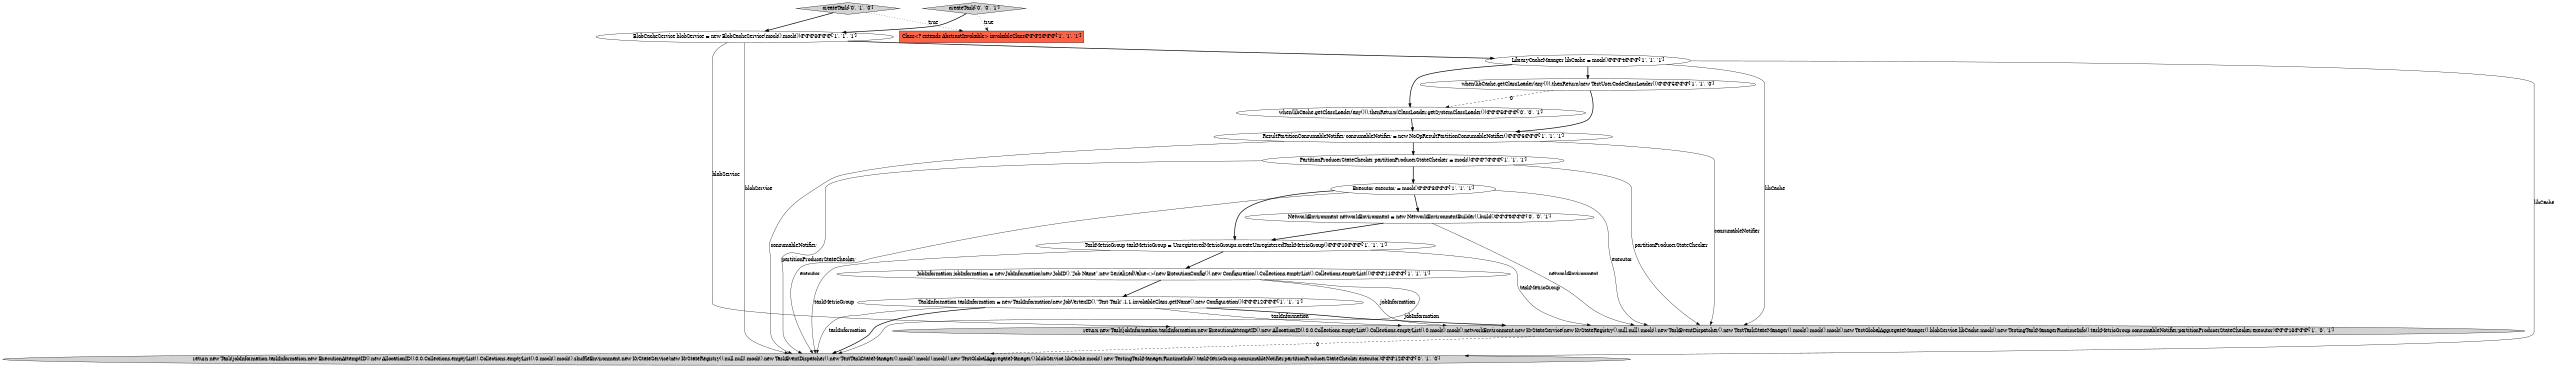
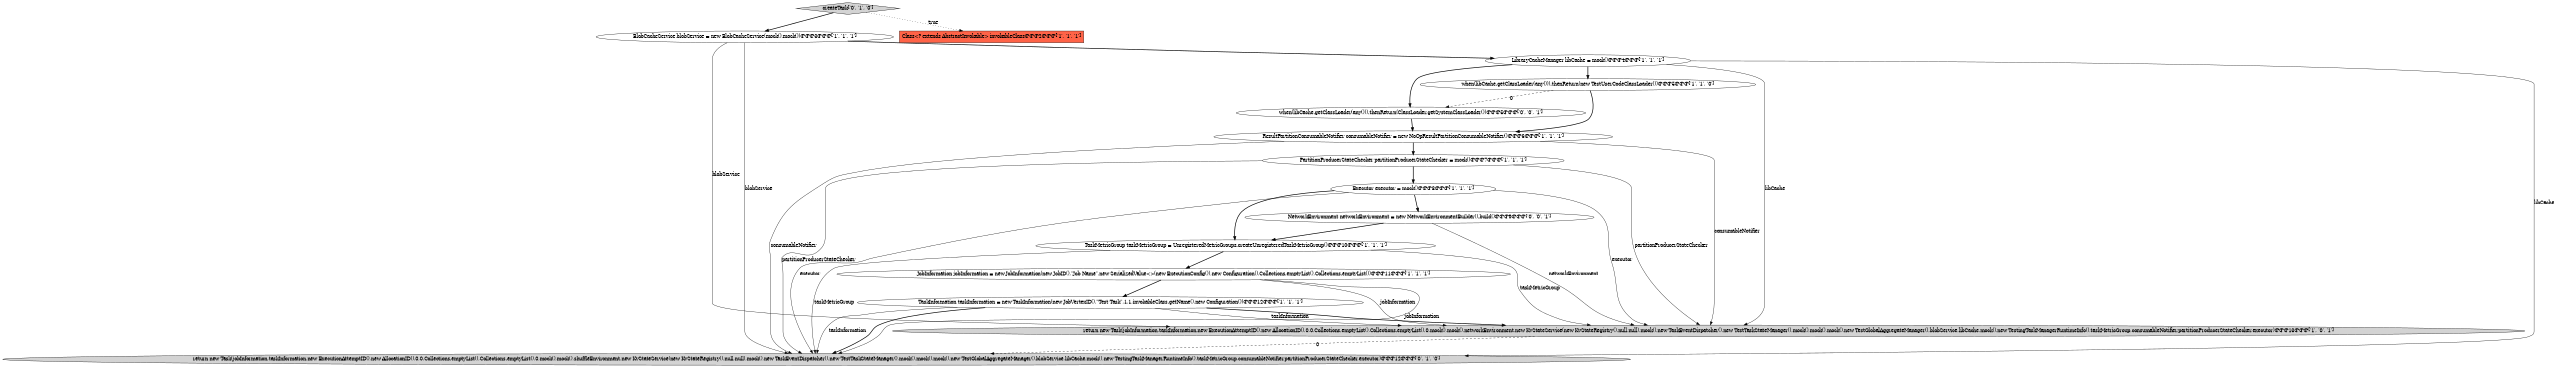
node "createTask['0', '0', '1']": removed
